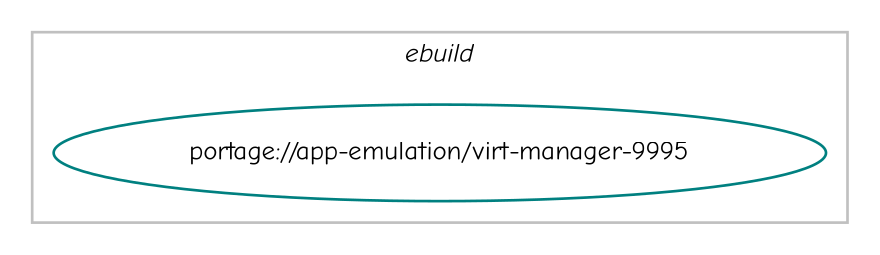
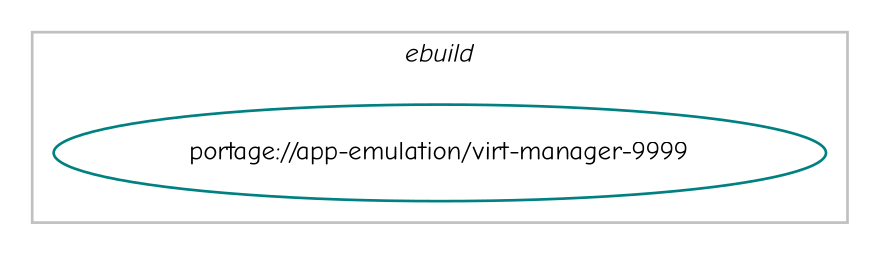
node "portage://app-emulation/virt-manager-9995": label "portage://app-emulation/virt-manager-9995" -> "portage://app-emulation/virt-manager-9999"
